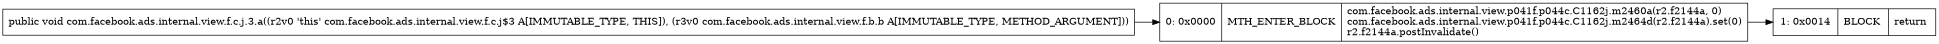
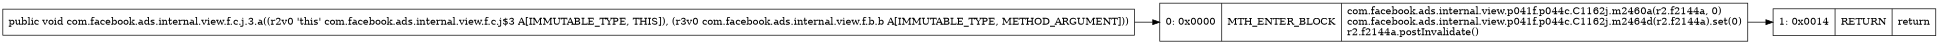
node "1: 0x0014": text "BLOCK" -> "RETURN"
